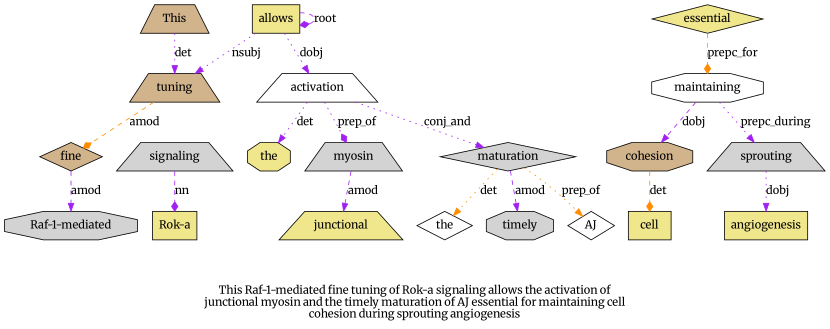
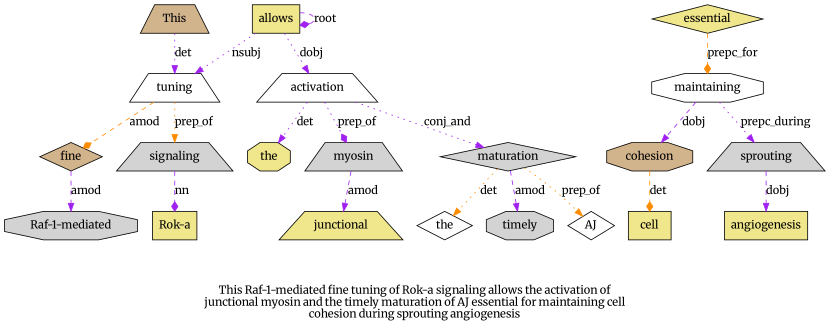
node "tuning": fillcolor tan -> white
edge "tuning" -> "signaling": added, label "prep_of"
edge "sprouting" -> "angiogenesis": style dotted -> dashed
